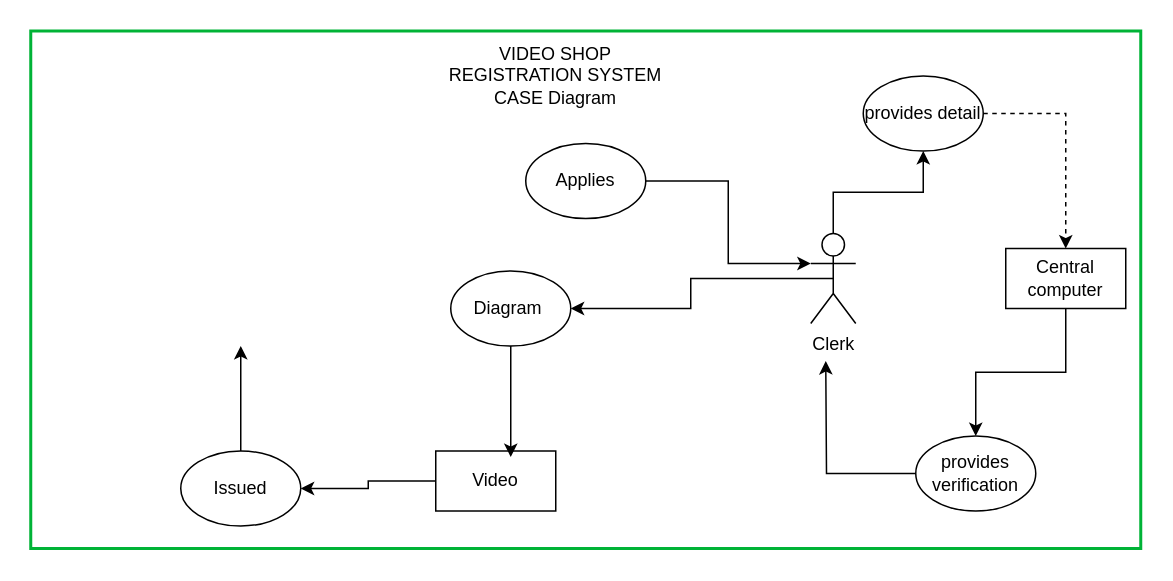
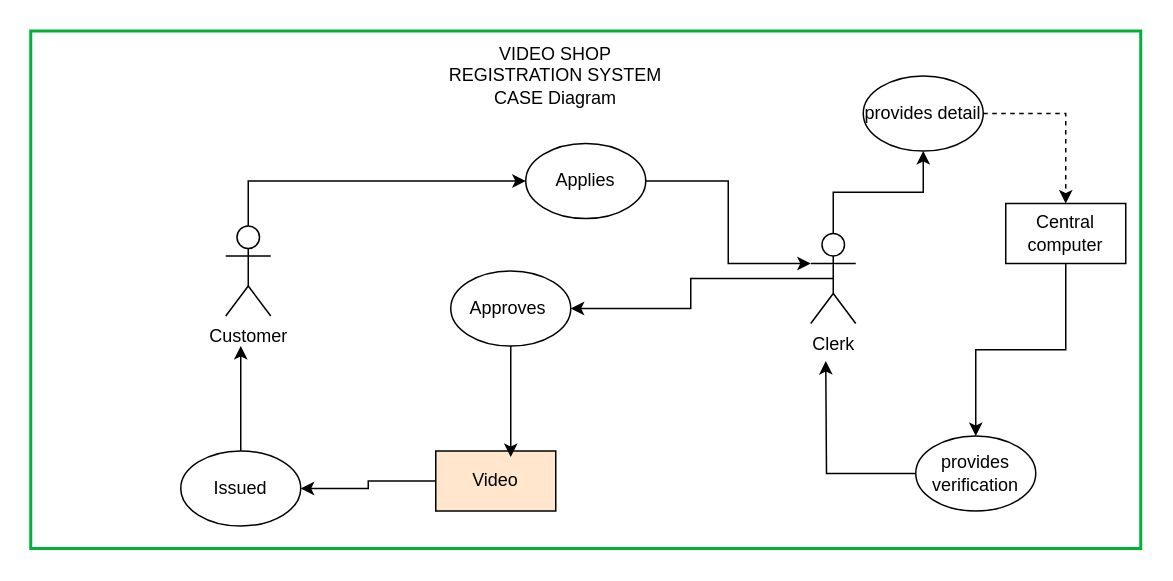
edge "Customer" -> "Applies": added
node "Customer": added
node "Central computer": moved (1066, 278) -> (1066, 233)
node "Diagram": label "Diagram" -> "Approves"
node "Video": fillcolor #ffffff -> #ffe6cc
